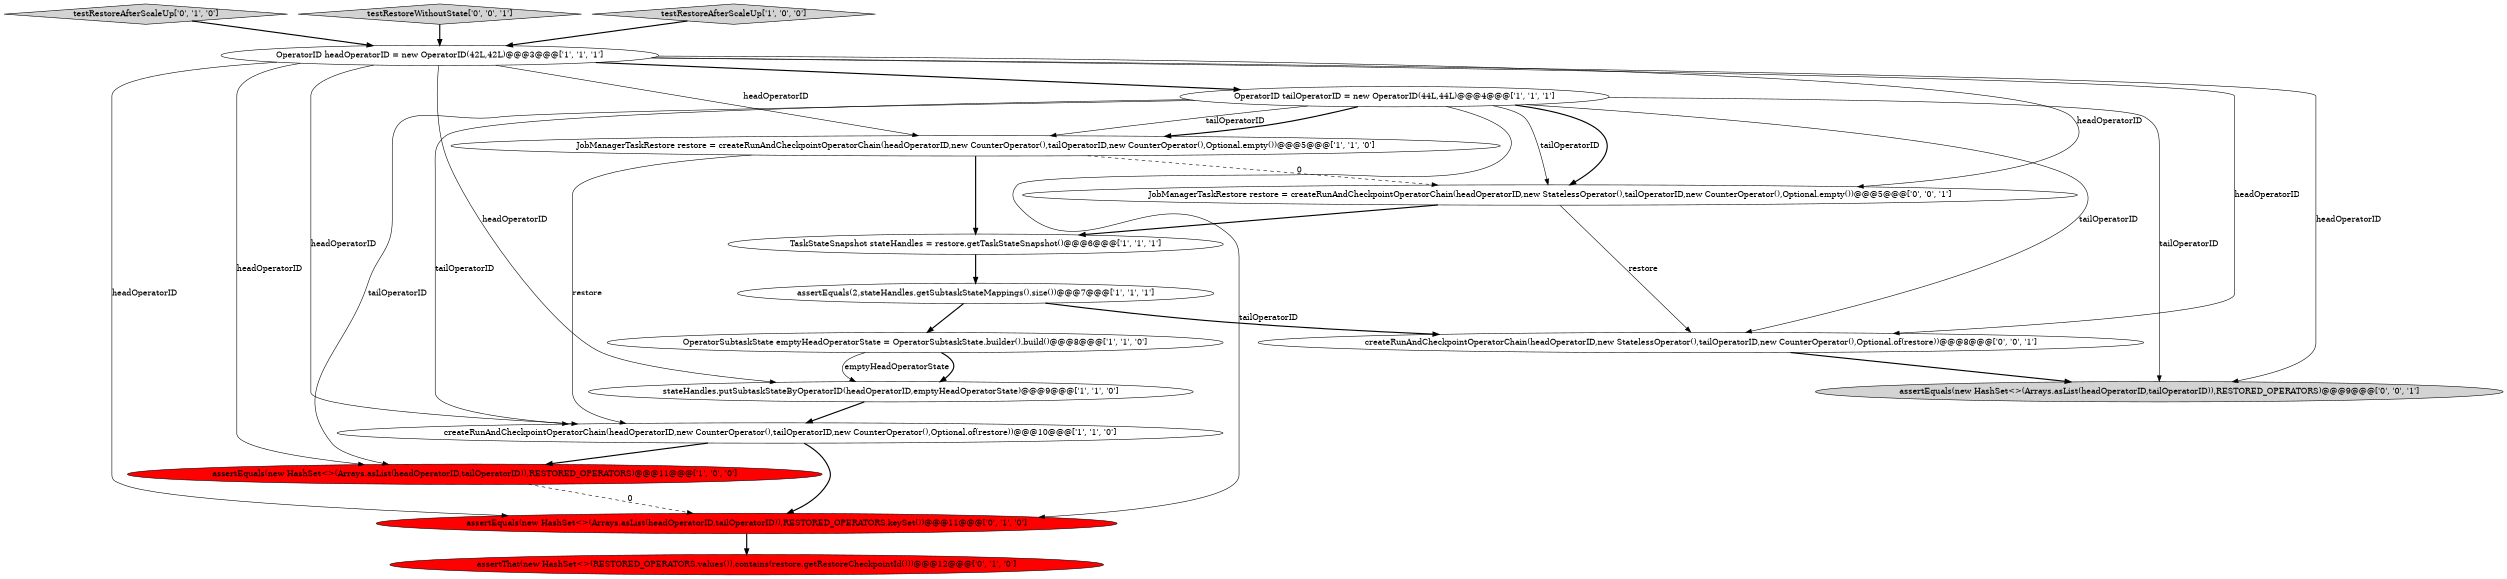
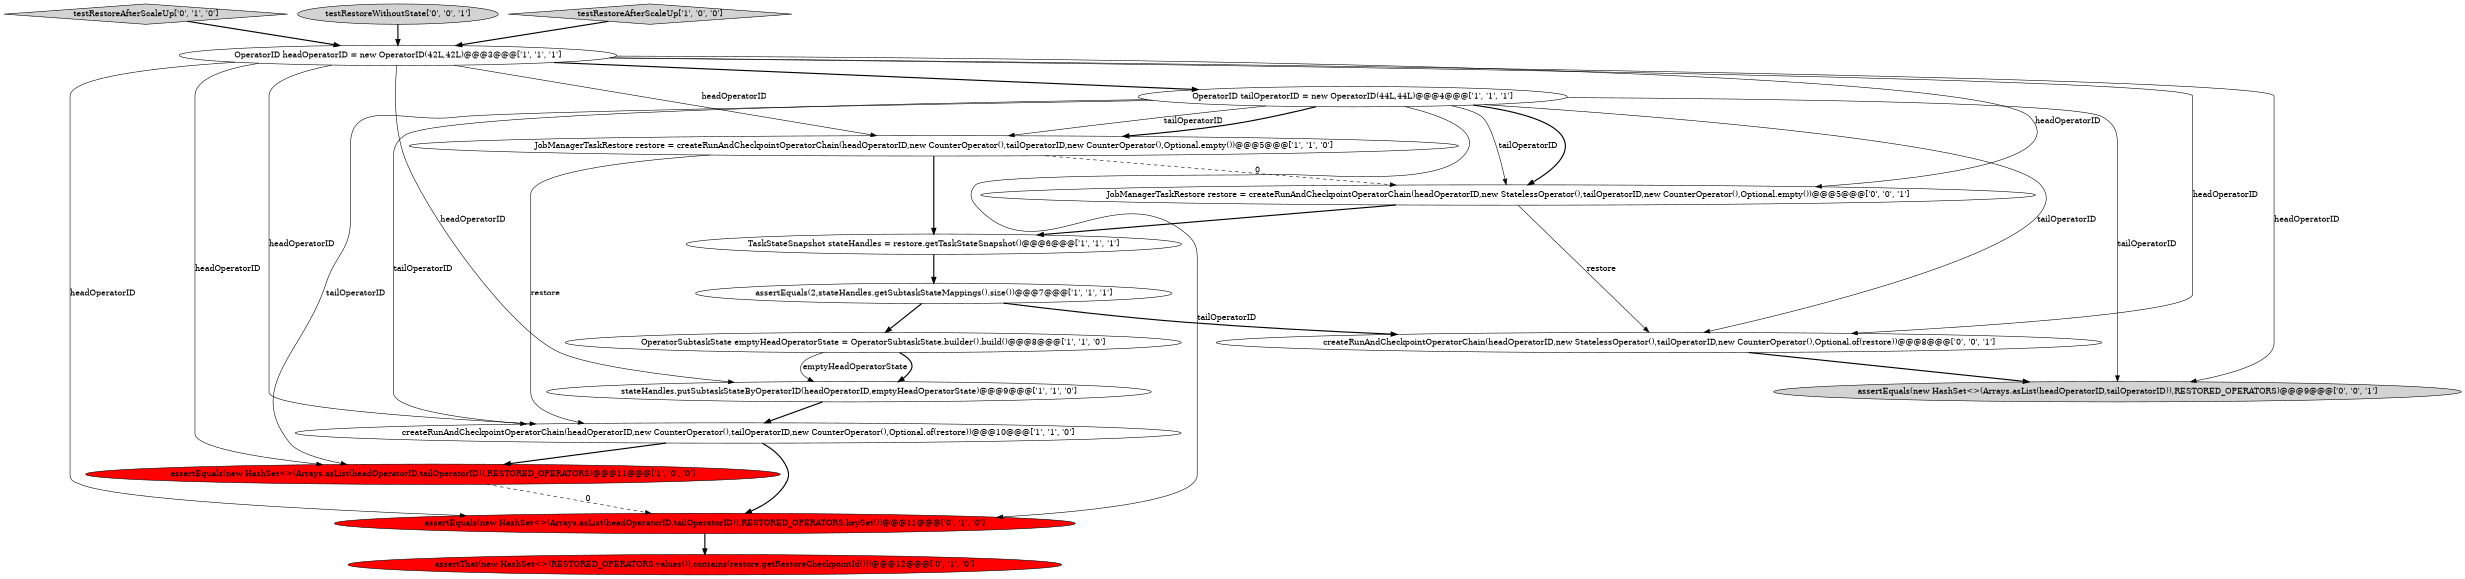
node "testRestoreWithoutState['0', '0', '1']": shape diamond -> ellipse
